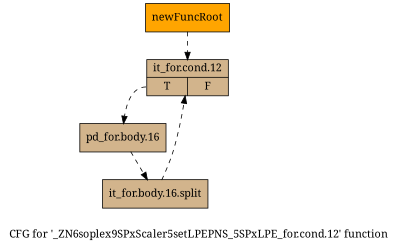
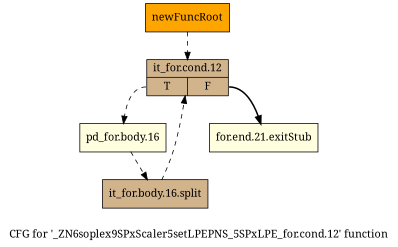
node "pd_for.body.16": fillcolor tan -> lightyellow
node "for.end.21.exitStub": added
